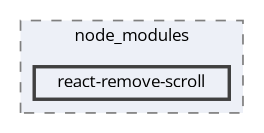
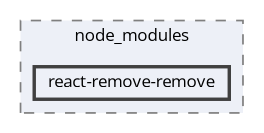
node "react-remove-scroll": label "react-remove-scroll" -> "react-remove-remove"
